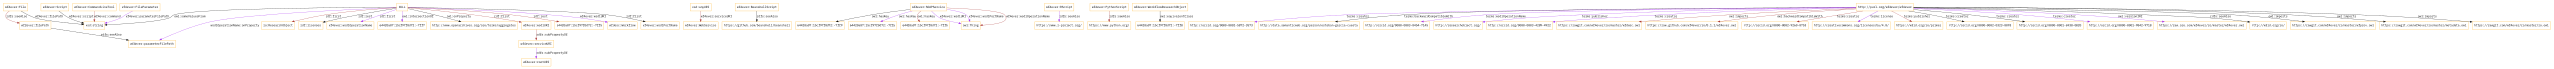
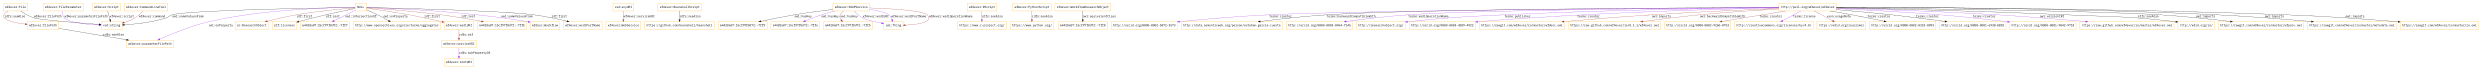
edge "NULL" -> "wfdesc:Workflow": label "wf4ever:wsdlURI" -> "owl:someValuesFrom"
edge "http://purl.org/wf4ever/wf4ever" -> "https://w3id.org/ro/primer": label "terms:publisher" -> "vann:usageNote"
edge "NULL" -> "wf4ever:parameterFilePath": label "wsdlOperationName:onProperty" -> "owl:onProperty"
node "wf4ever:wsdlOperationName": removed
node "https://raw.ore.com/wf4ever/ro/master/wf4ever.owl": label "https://raw.ore.com/wf4ever/ro/master/wf4ever.owl" -> "https://raw.github.com/wf4ever/ro/master/wf4ever.owl"
edge "wf4ever:wsdlURI" -> "wf4ever:serviceURI": label "rdfs:subPropertyOf" -> "rdfs:rdf"
